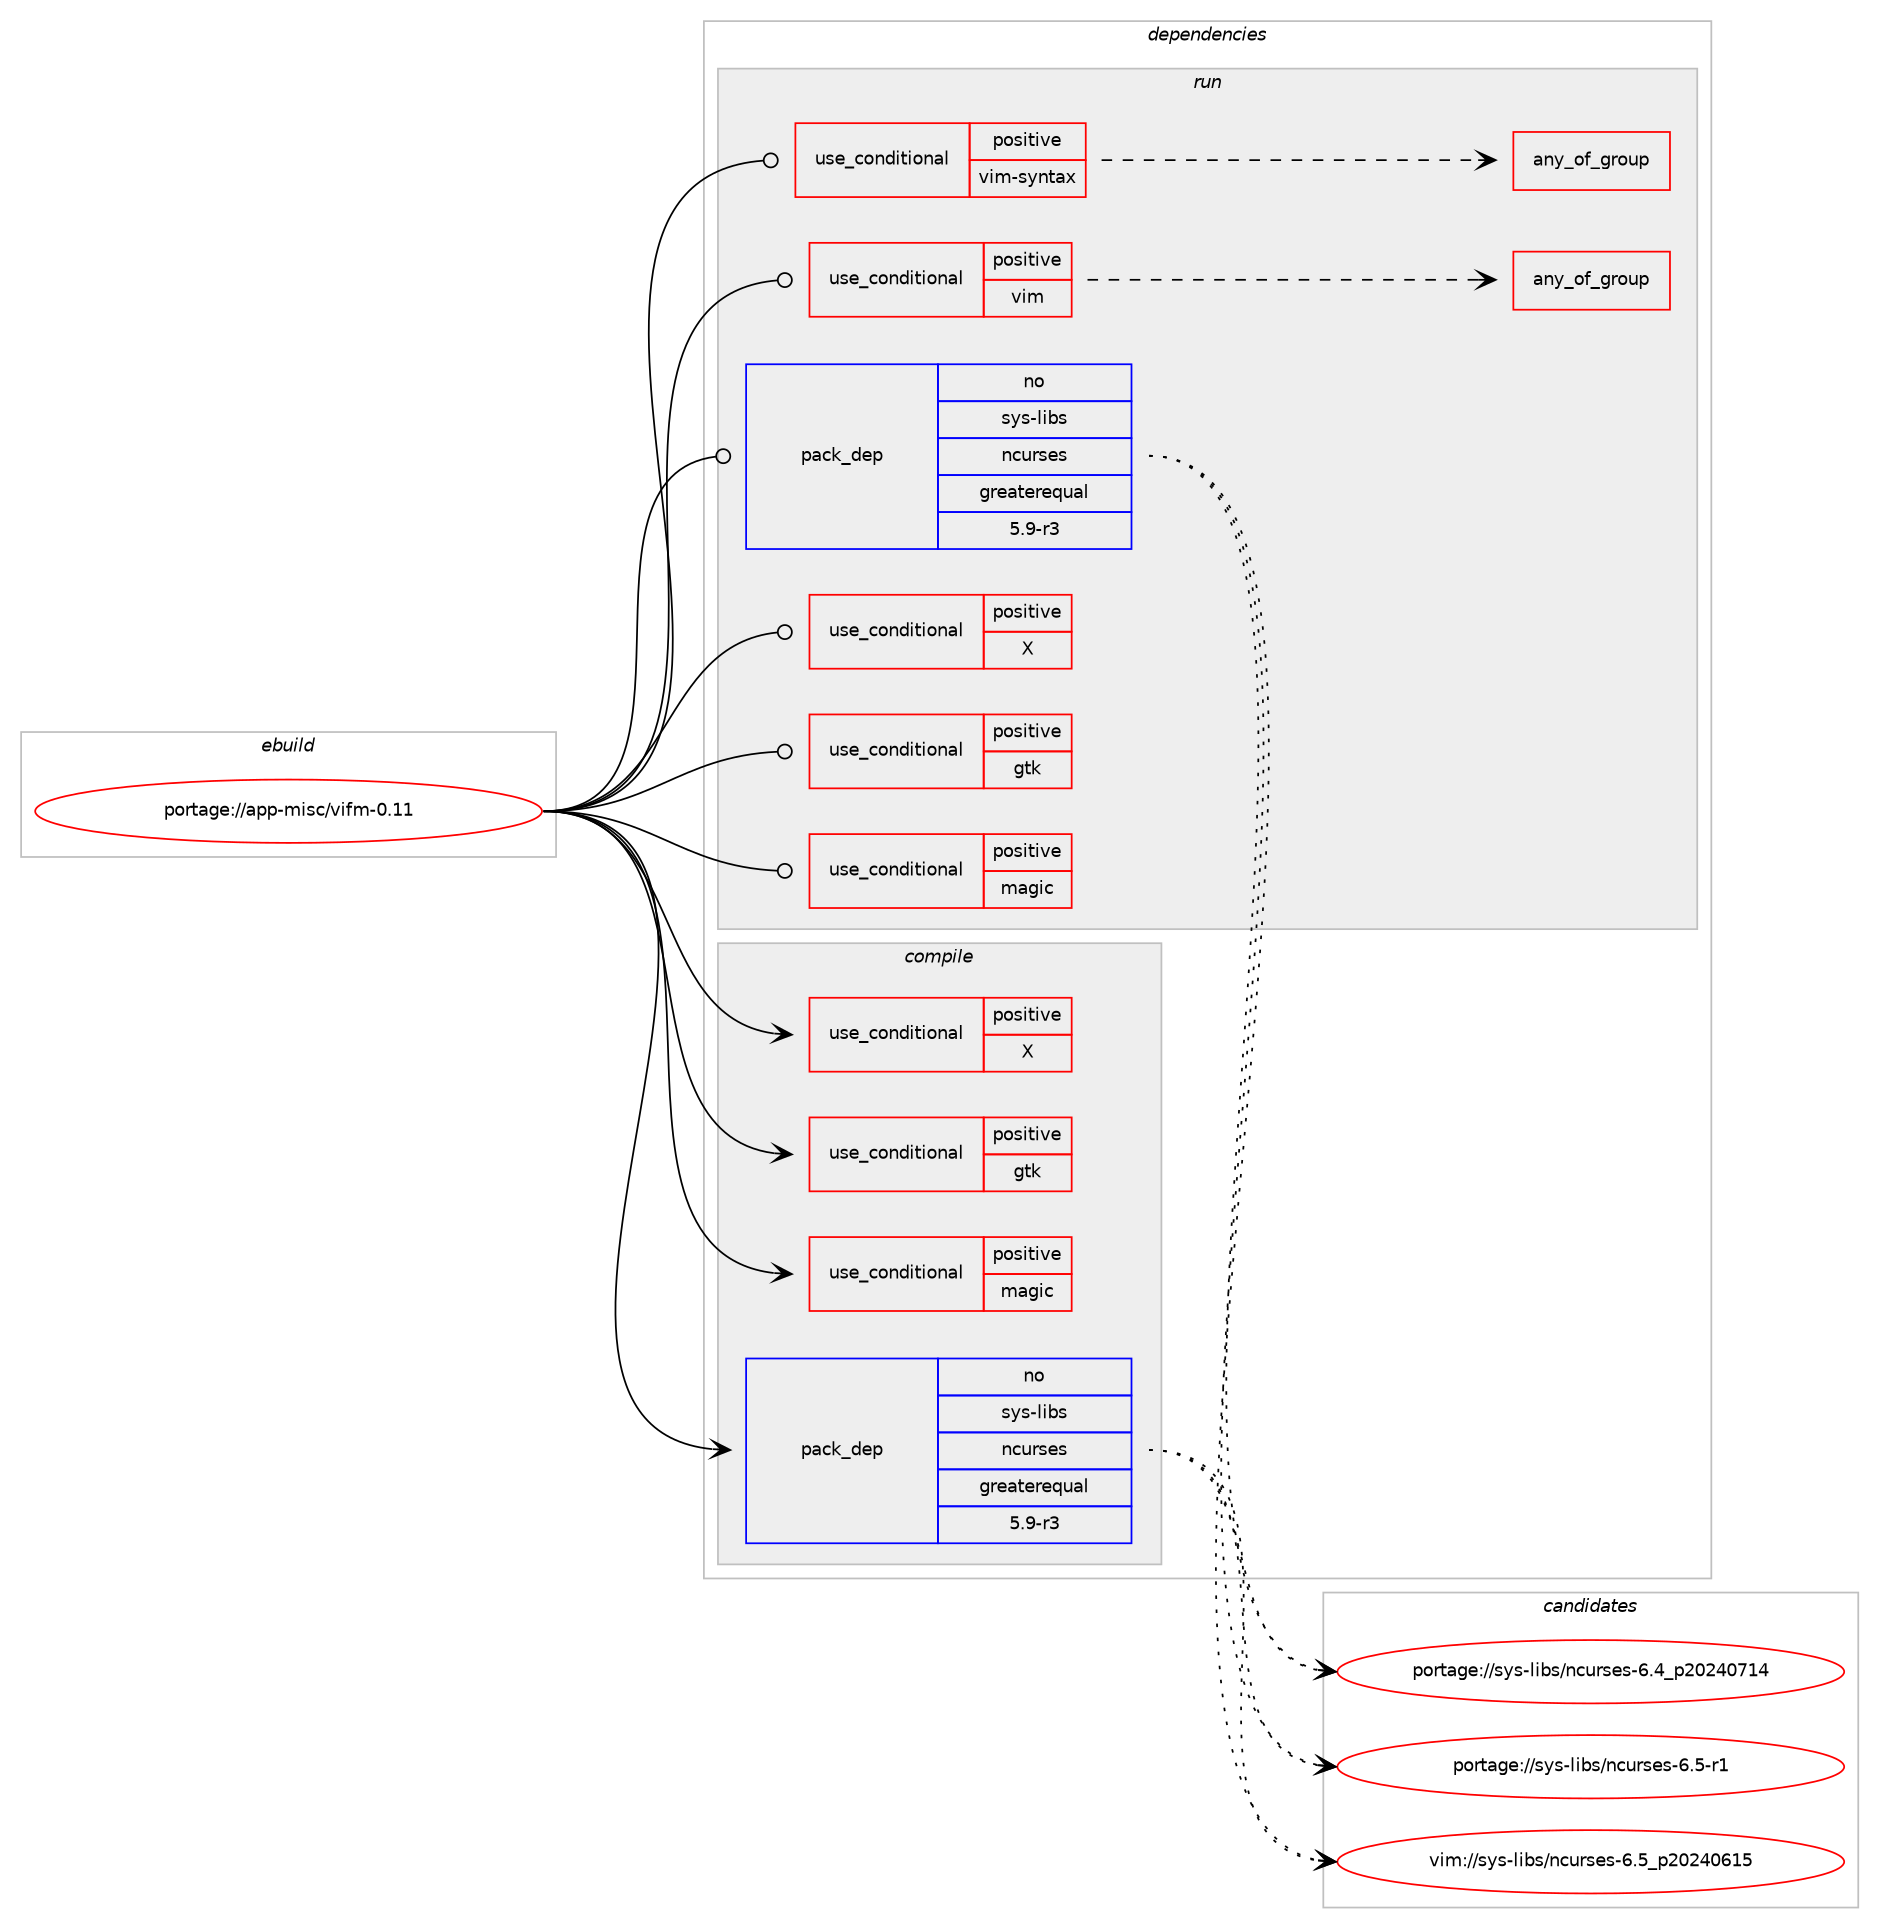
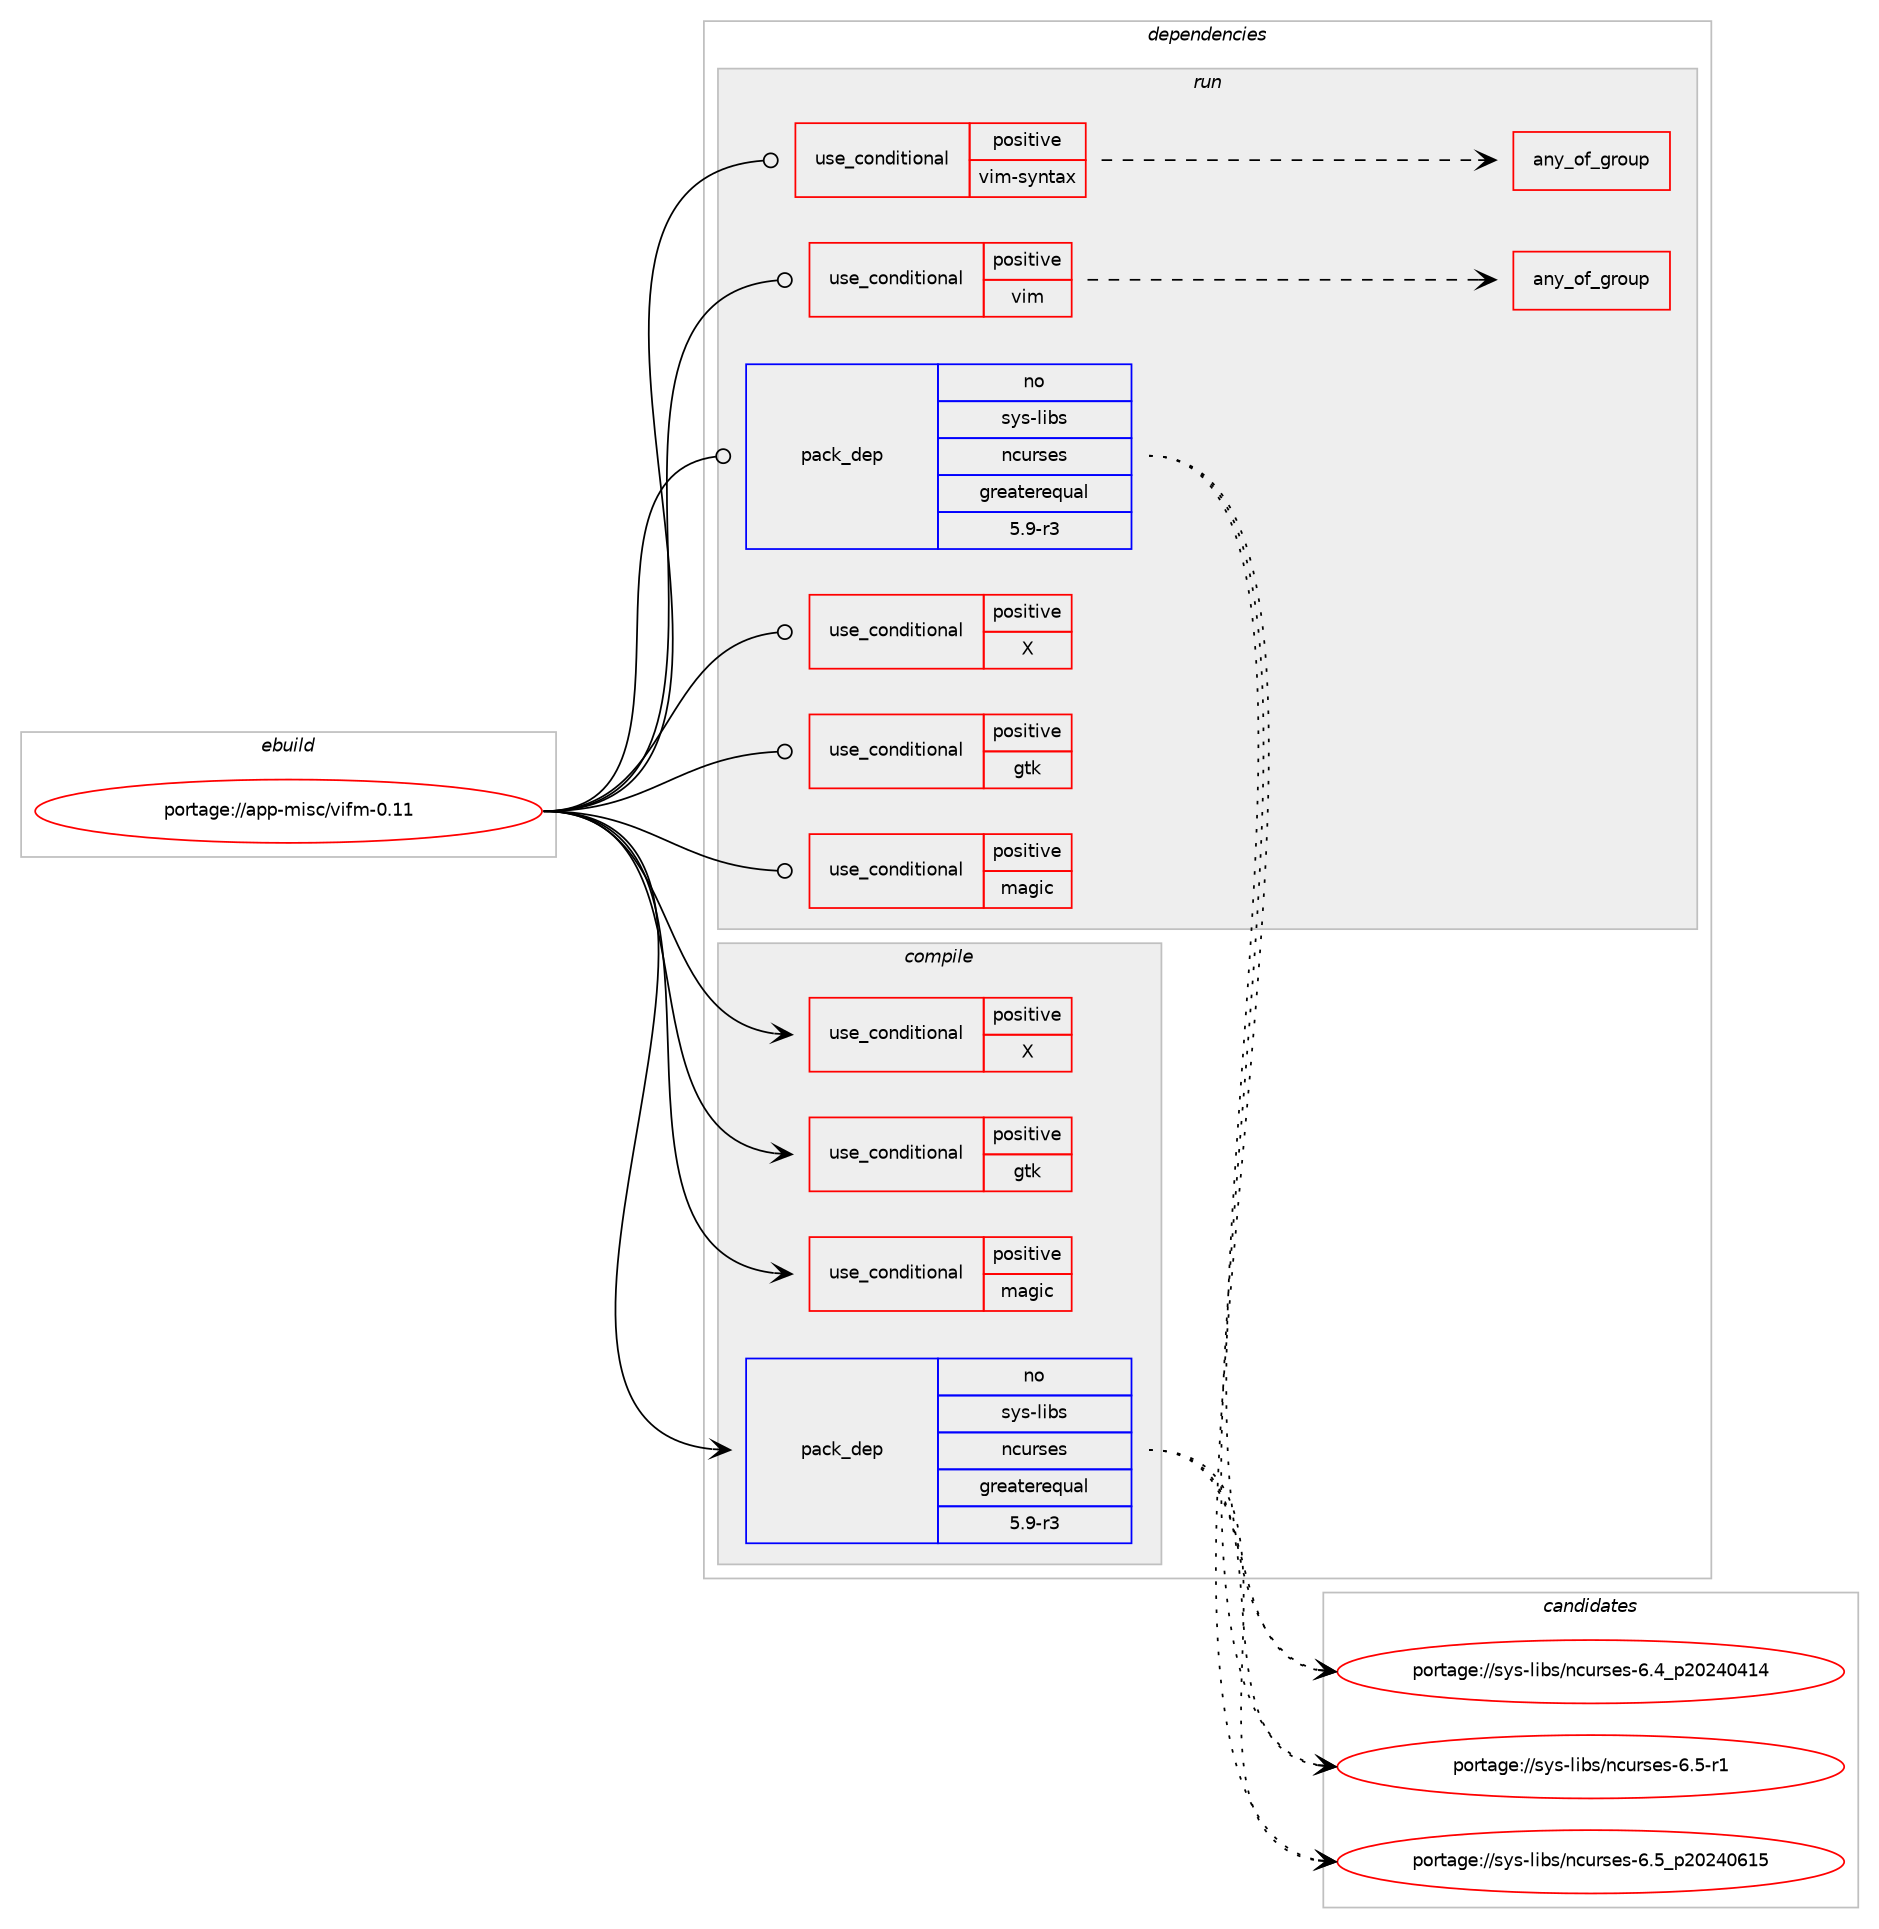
node "portage://sys-libs/ncurses-6.4_p20240714": label "portage://sys-libs/ncurses-6.4_p20240714" -> "portage://sys-libs/ncurses-6.4_p20240414"
node "vim://sys-libs/ncurses-6.5_p20240615": label "vim://sys-libs/ncurses-6.5_p20240615" -> "portage://sys-libs/ncurses-6.5_p20240615"
